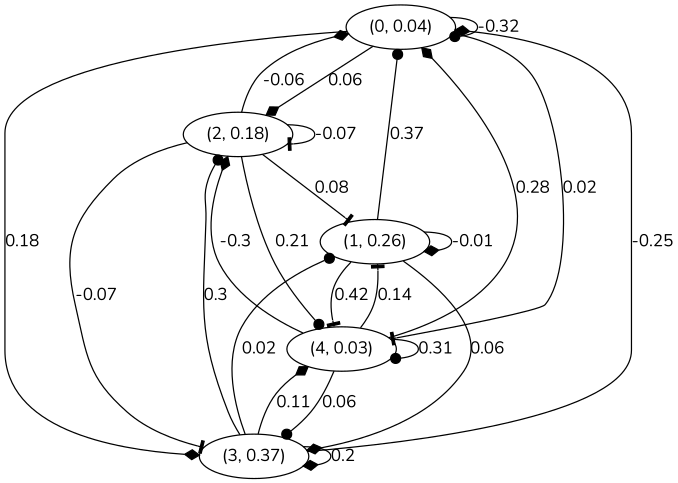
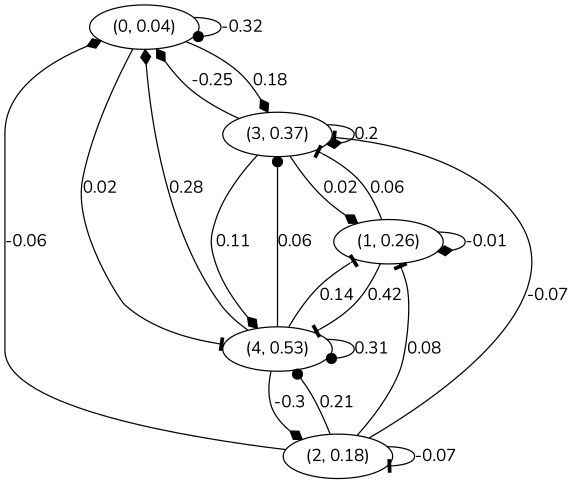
edge "(0, 0.04)" -> "(2, 0.18)": removed, label "0.06"
edge "(1, 0.26)" -> "(0, 0.04)": removed, label "0.37"
edge "(3, 0.37)" -> "(2, 0.18)": removed, label "0.3"
edge "(3, 0.37)" -> "(1, 0.26)": arrowhead dot -> diamond
node "(4, 0.03)": label "(4, 0.03)" -> "(4, 0.53)"
edge "(1, 0.26)" -> "(3, 0.37)": arrowhead diamond -> tee
